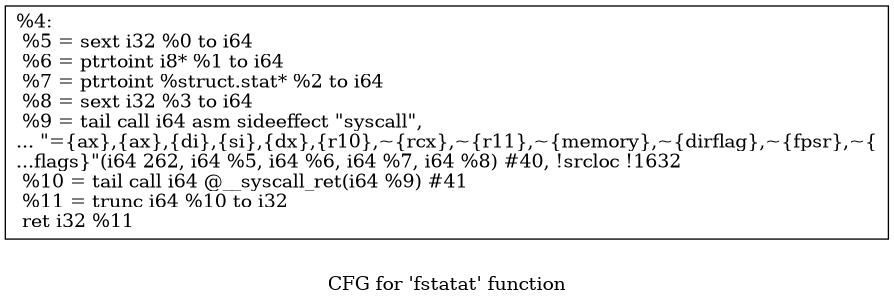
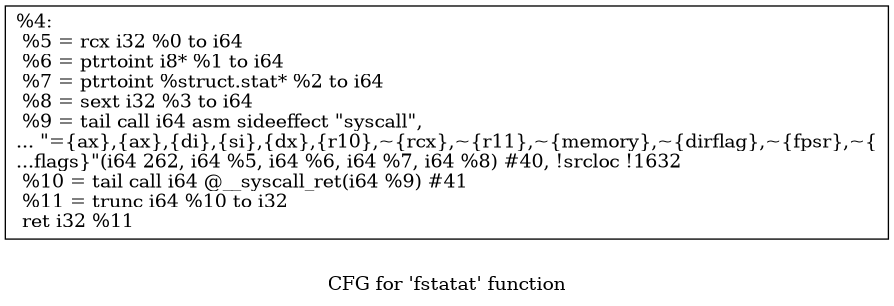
node "%4:": text "%5 = sext i32 %0 to i64" -> "%5 = rcx i32 %0 to i64"
